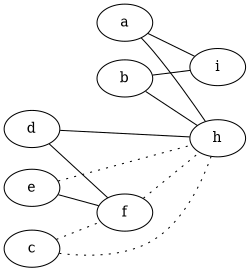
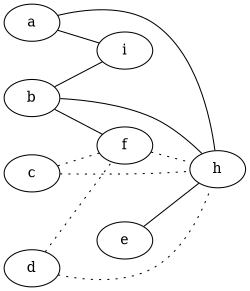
edge "d" -- "h": style solid -> dotted
edge "h" -- "e": style dotted -> solid
edge "d" -- "f": style solid -> dotted
edge "e" -- "f": now "b" -- "f"
